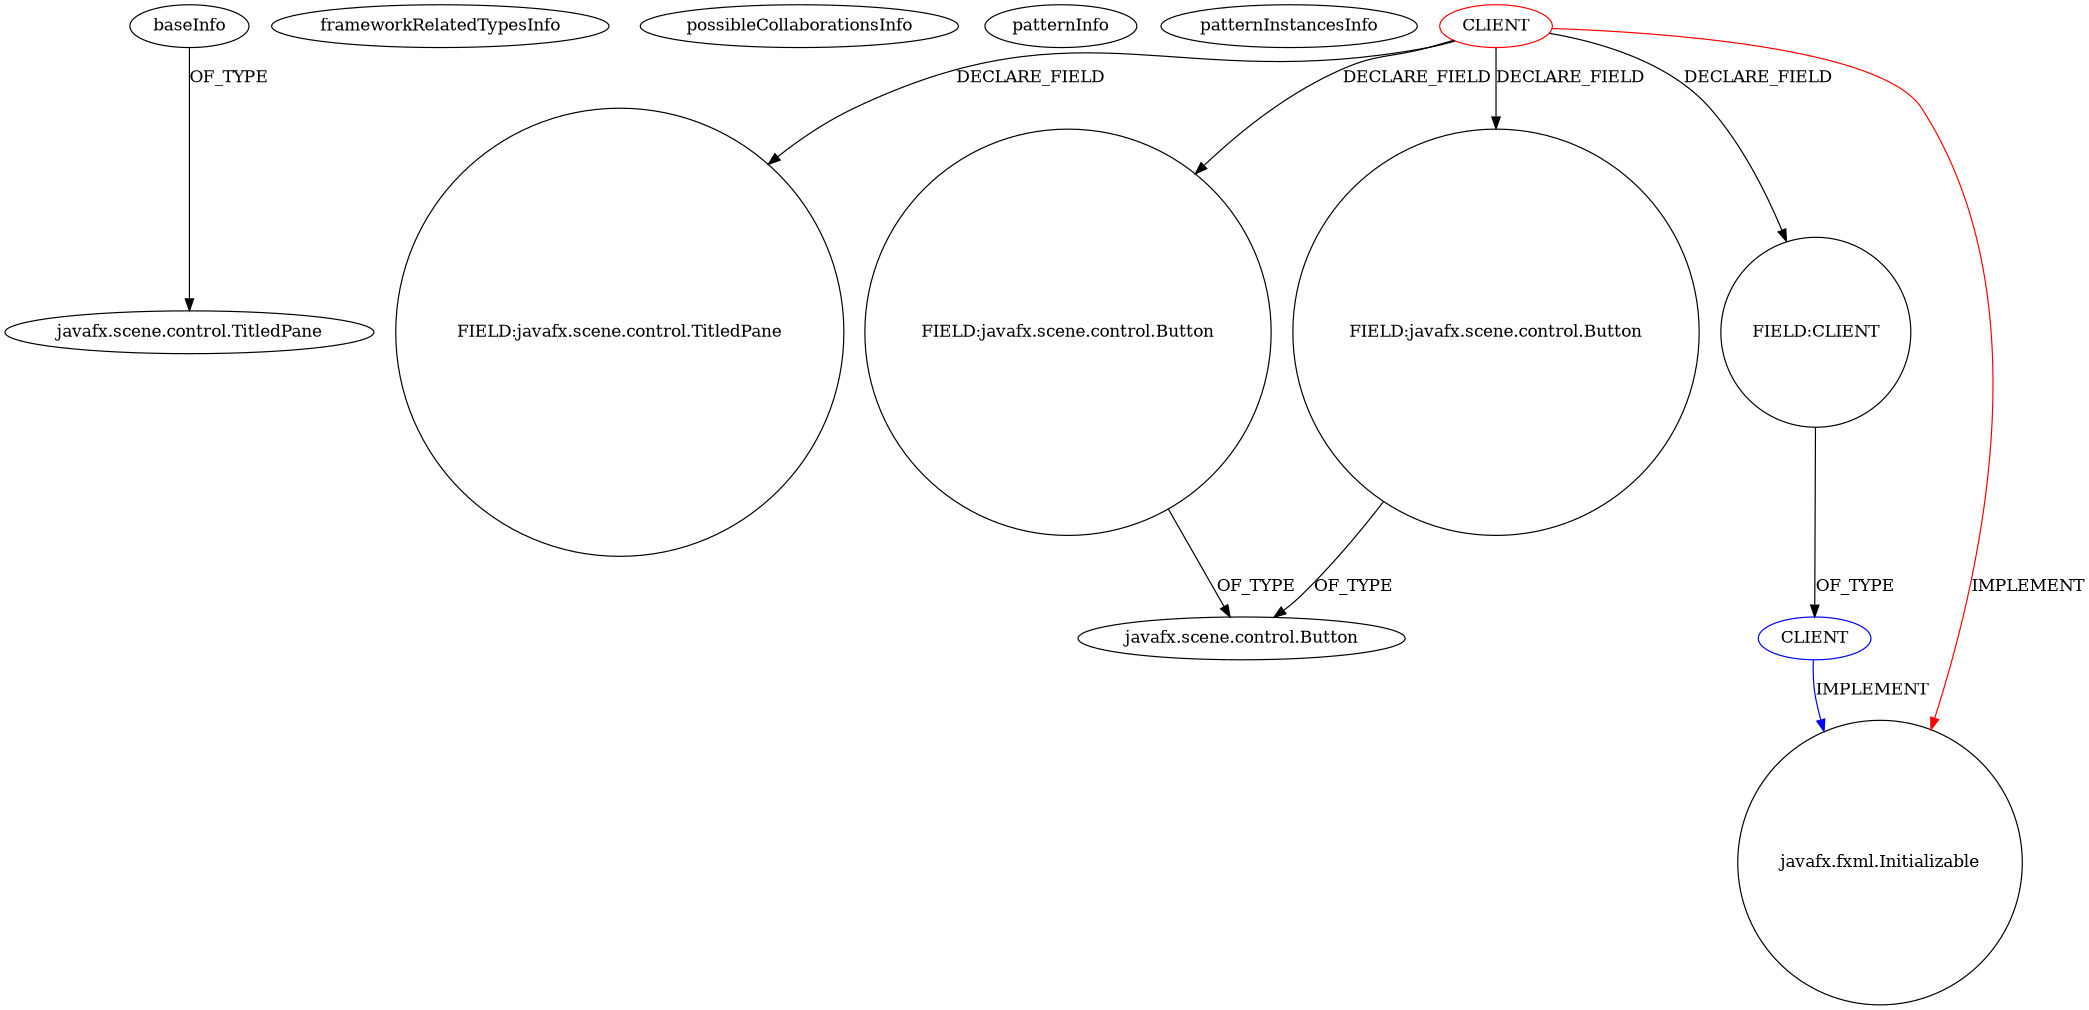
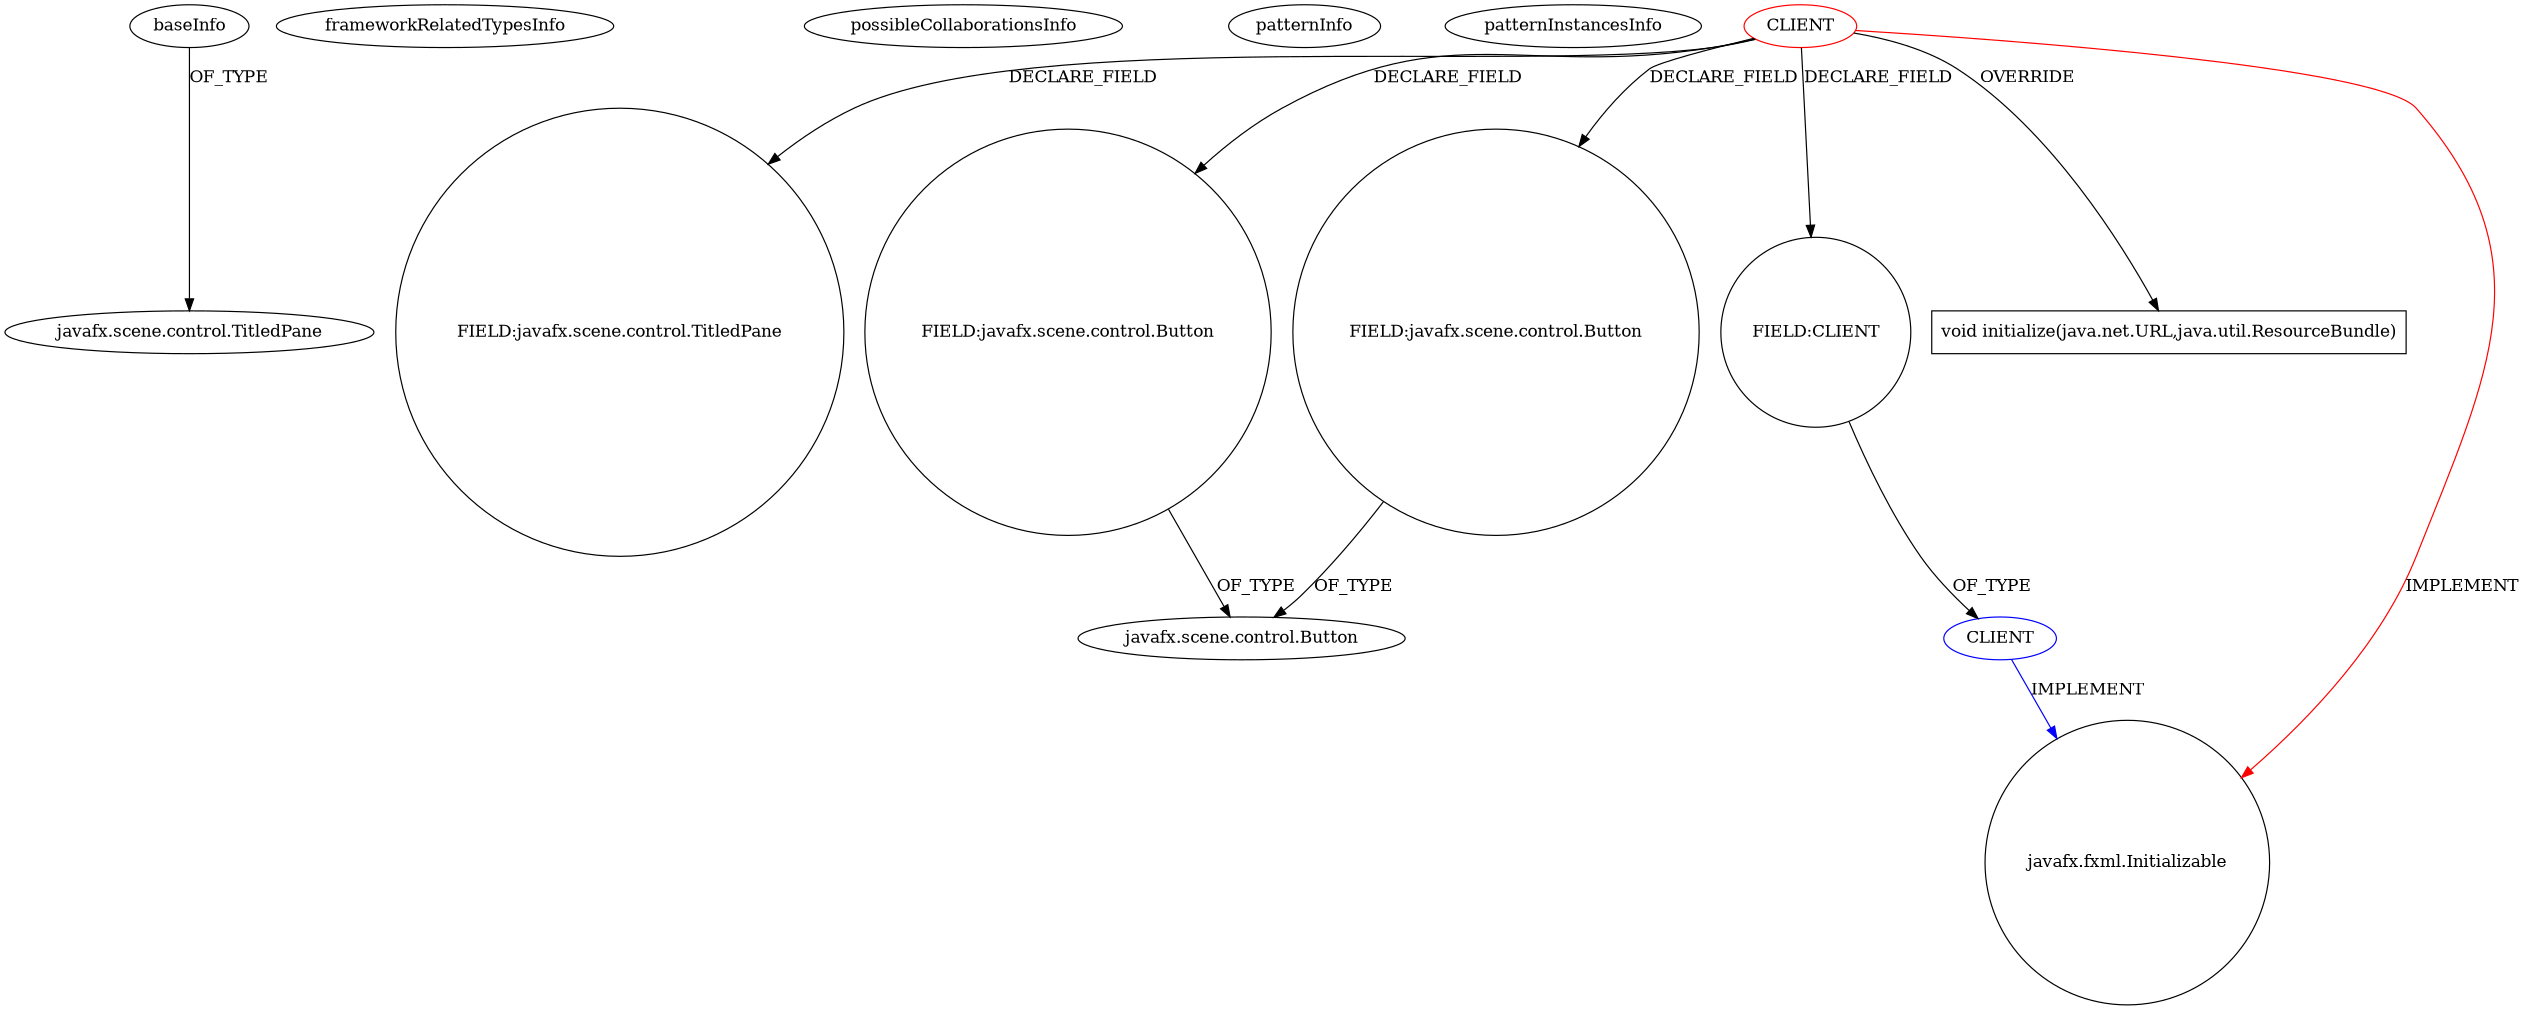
node "void initialize(java.net.URL,java.util.ResourceBundle)": added
